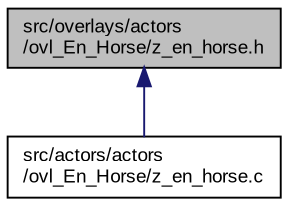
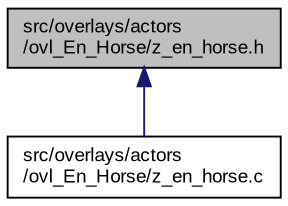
node "src/actors/actors /ovl_En_Horse/z_en_horse.c": label "src/actors/actors /ovl_En_Horse/z_en_horse.c" -> "src/overlays/actors /ovl_En_Horse/z_en_horse.c"
